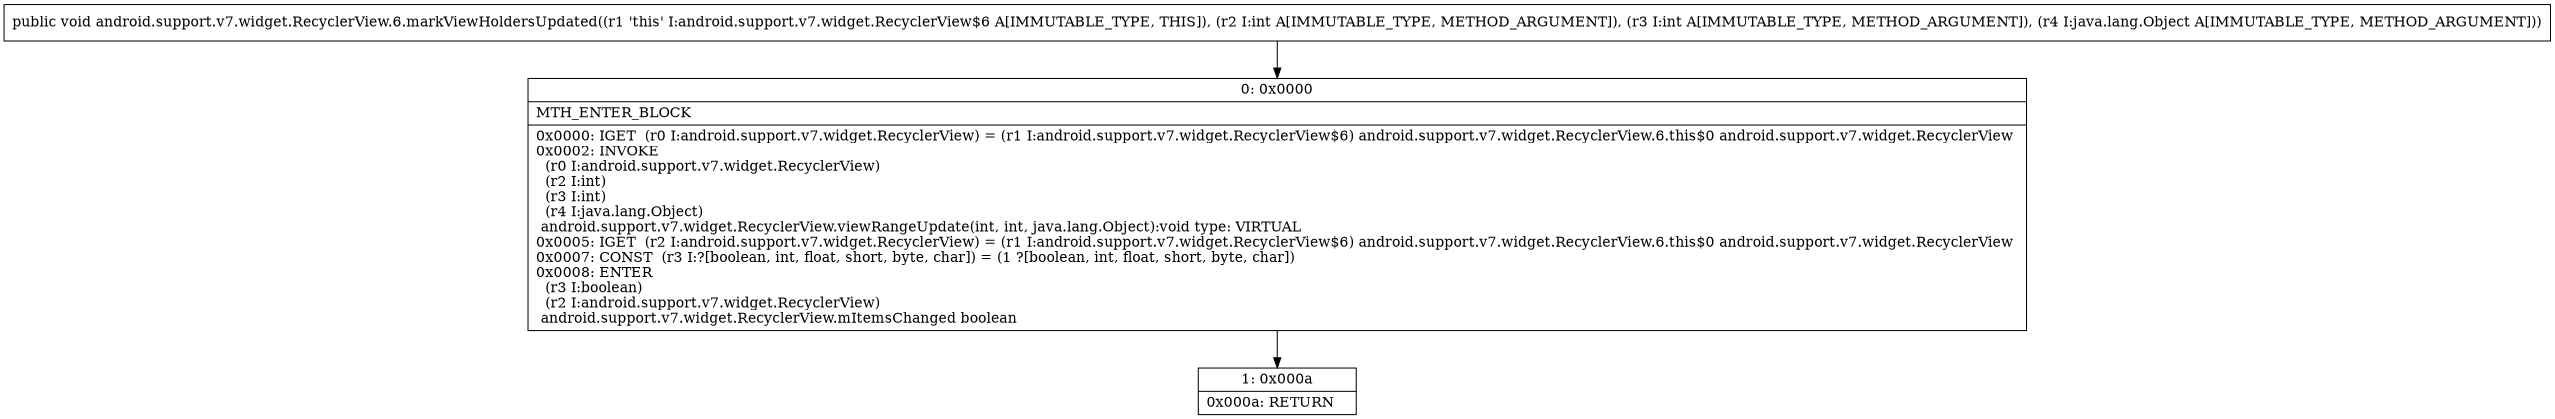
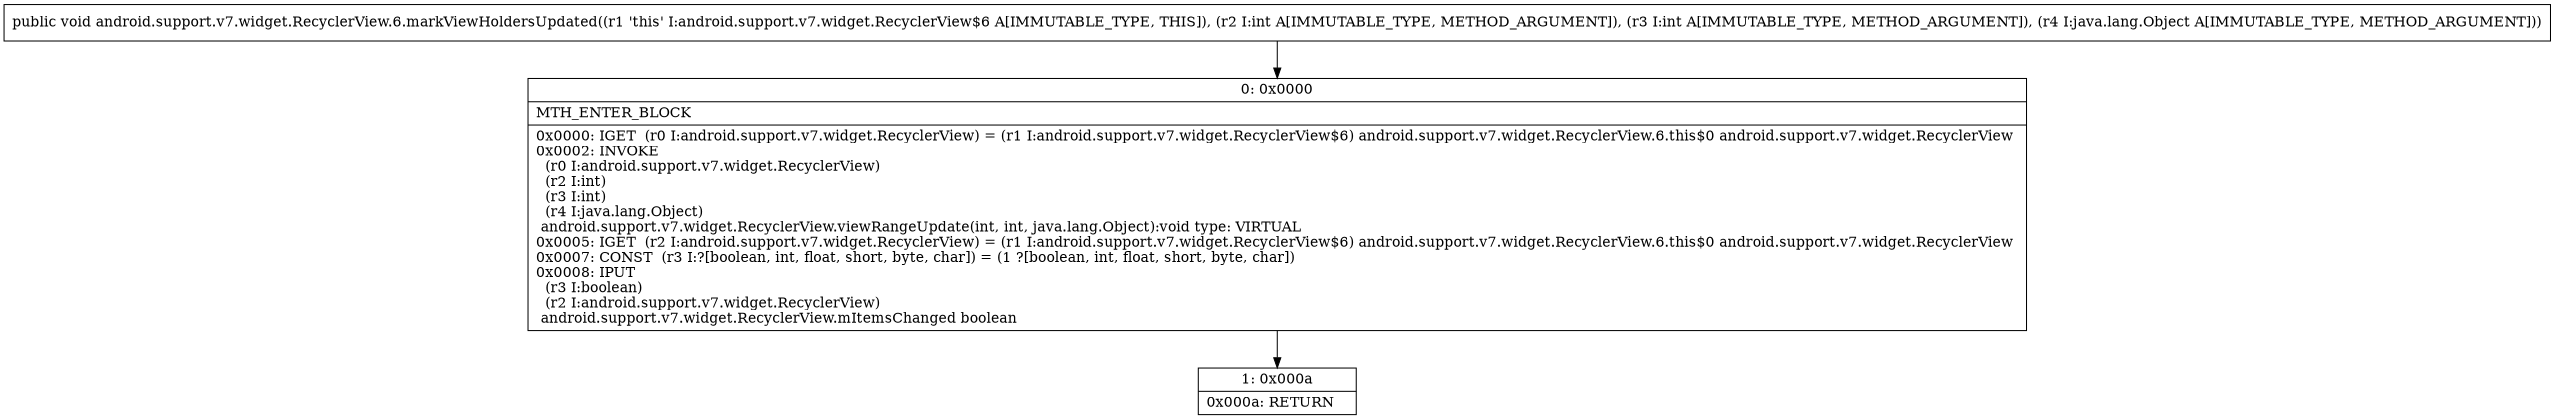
node "0: 0x0000": text "0x0008: ENTER" -> "0x0008: IPUT"
